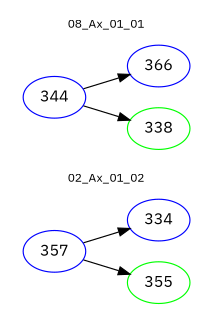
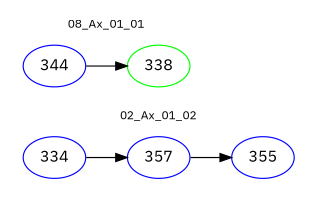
node "366": removed
edge "357" -> "334": reversed
node "355": color green -> blue
